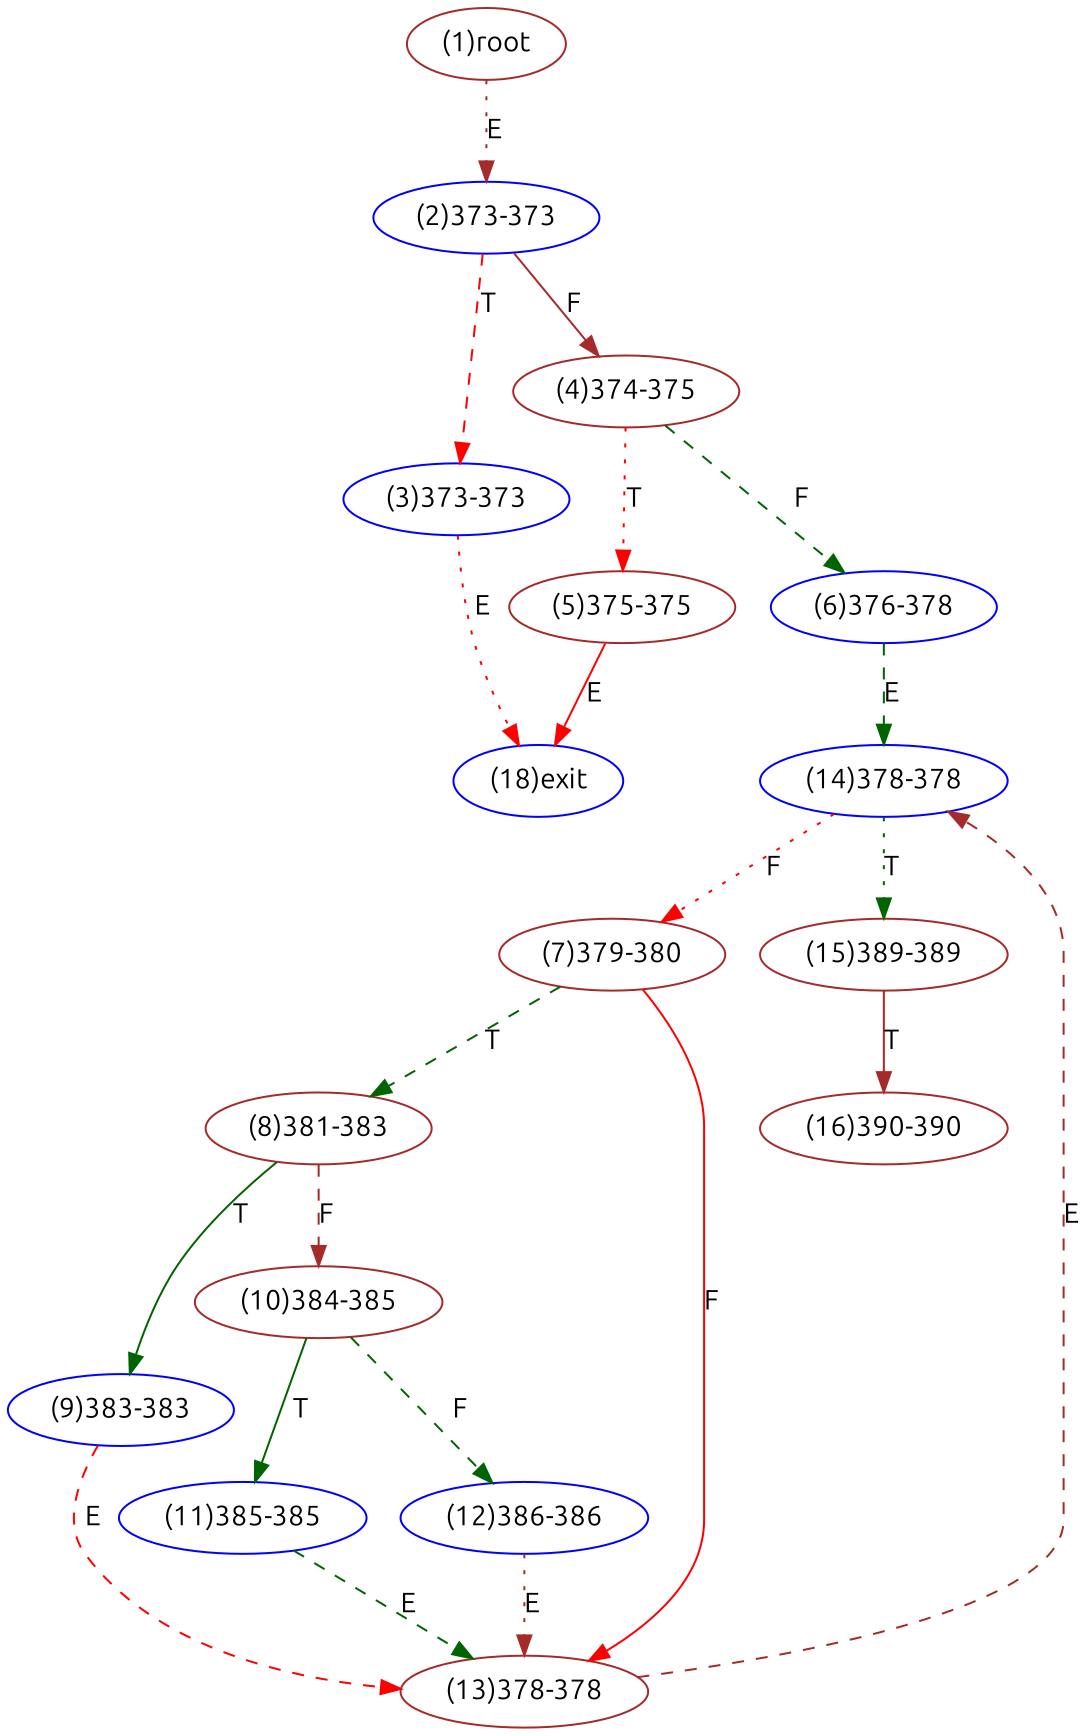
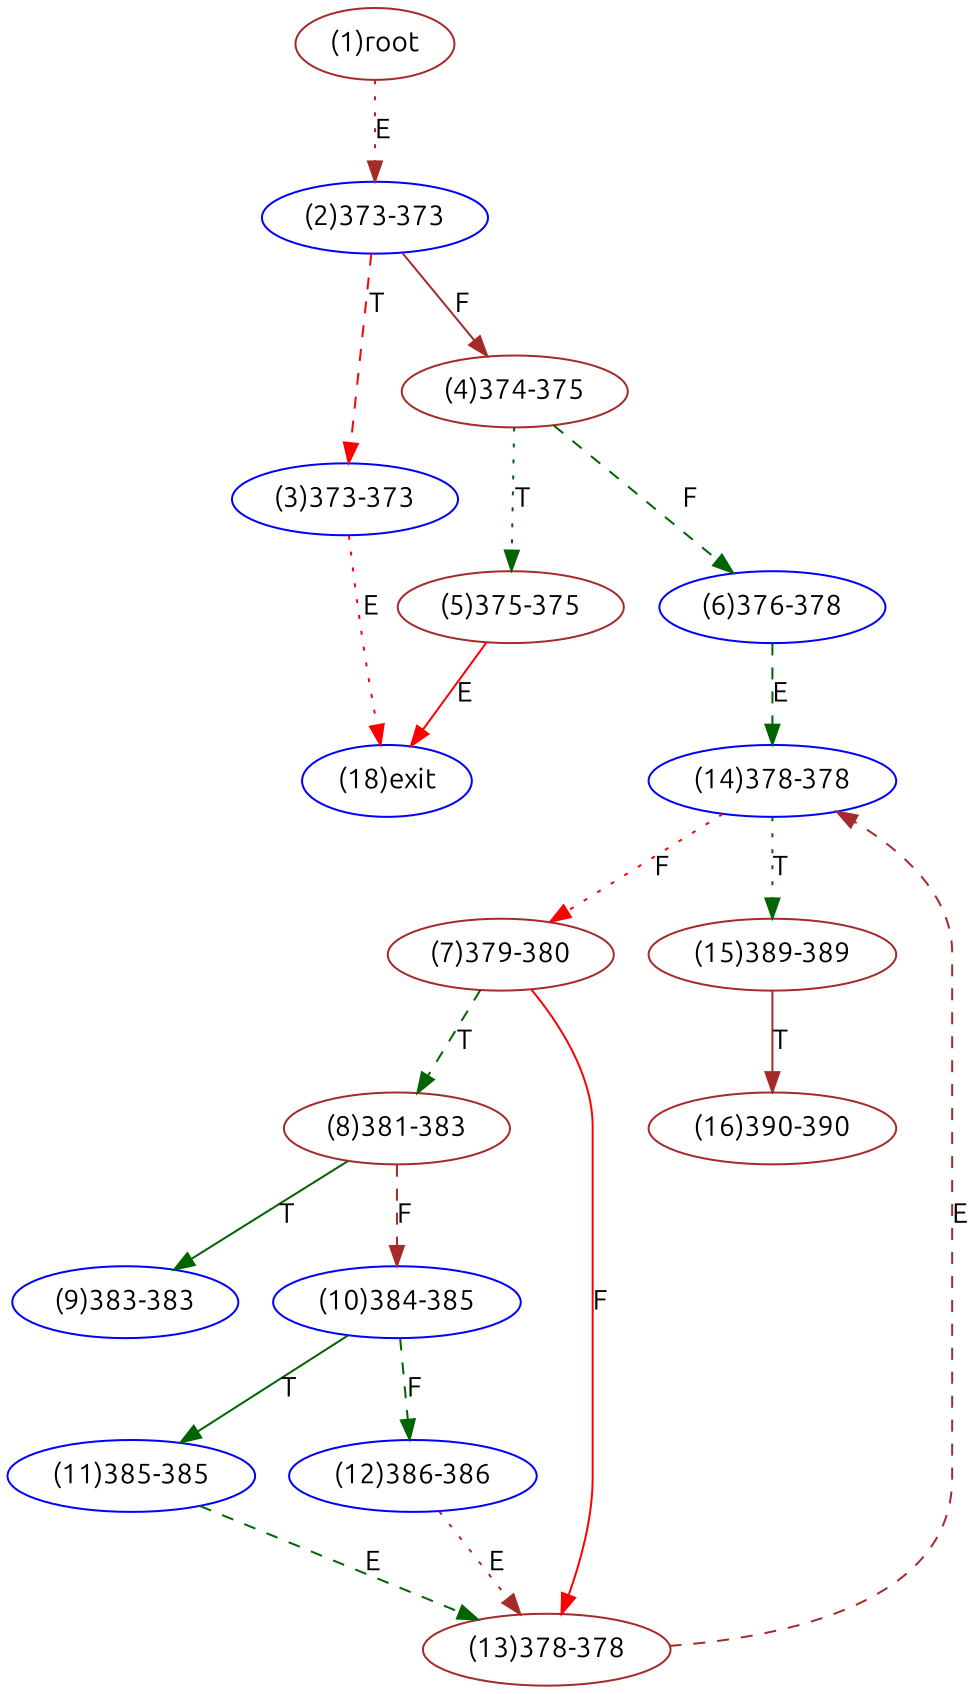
edge "(4)374-375" -> "(5)375-375": color red -> darkgreen
node "(10)384-385": color brown -> blue
edge "(9)383-383" -> "(13)378-378": removed, label "E"
